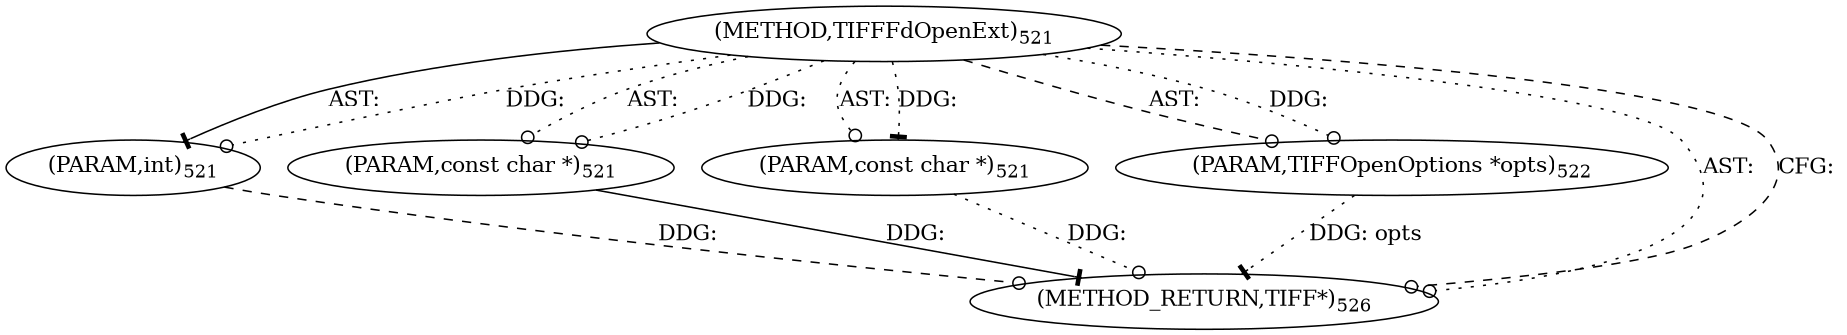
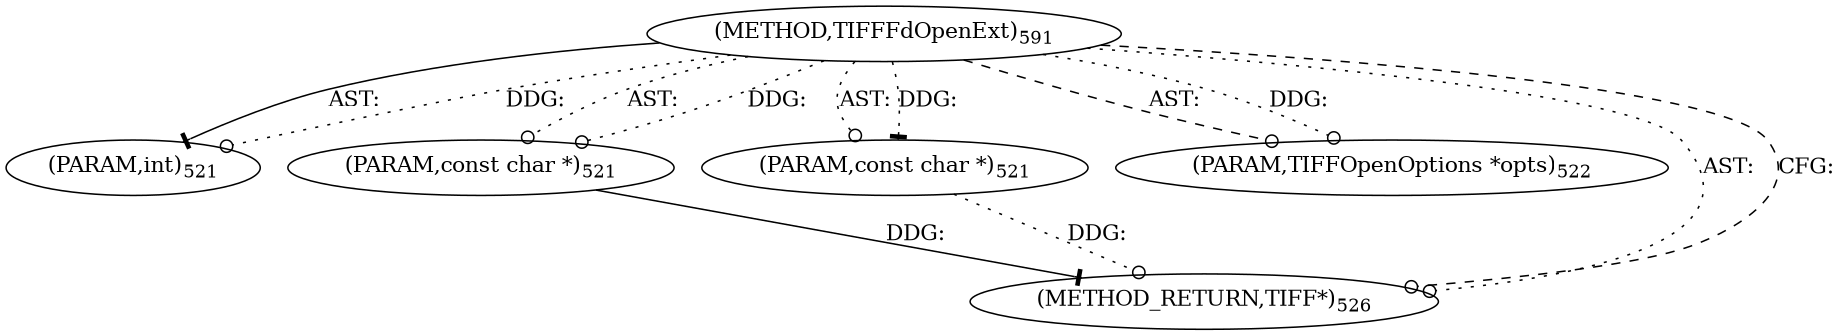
node "(METHOD,TIFFFdOpenExt)": text "521" -> "591"
edge "(PARAM,TIFFOpenOptions *opts)" -> "(METHOD_RETURN,TIFF*)": removed, label "DDG: opts"
edge "(PARAM,int)" -> "(METHOD_RETURN,TIFF*)": removed, label "DDG:"
